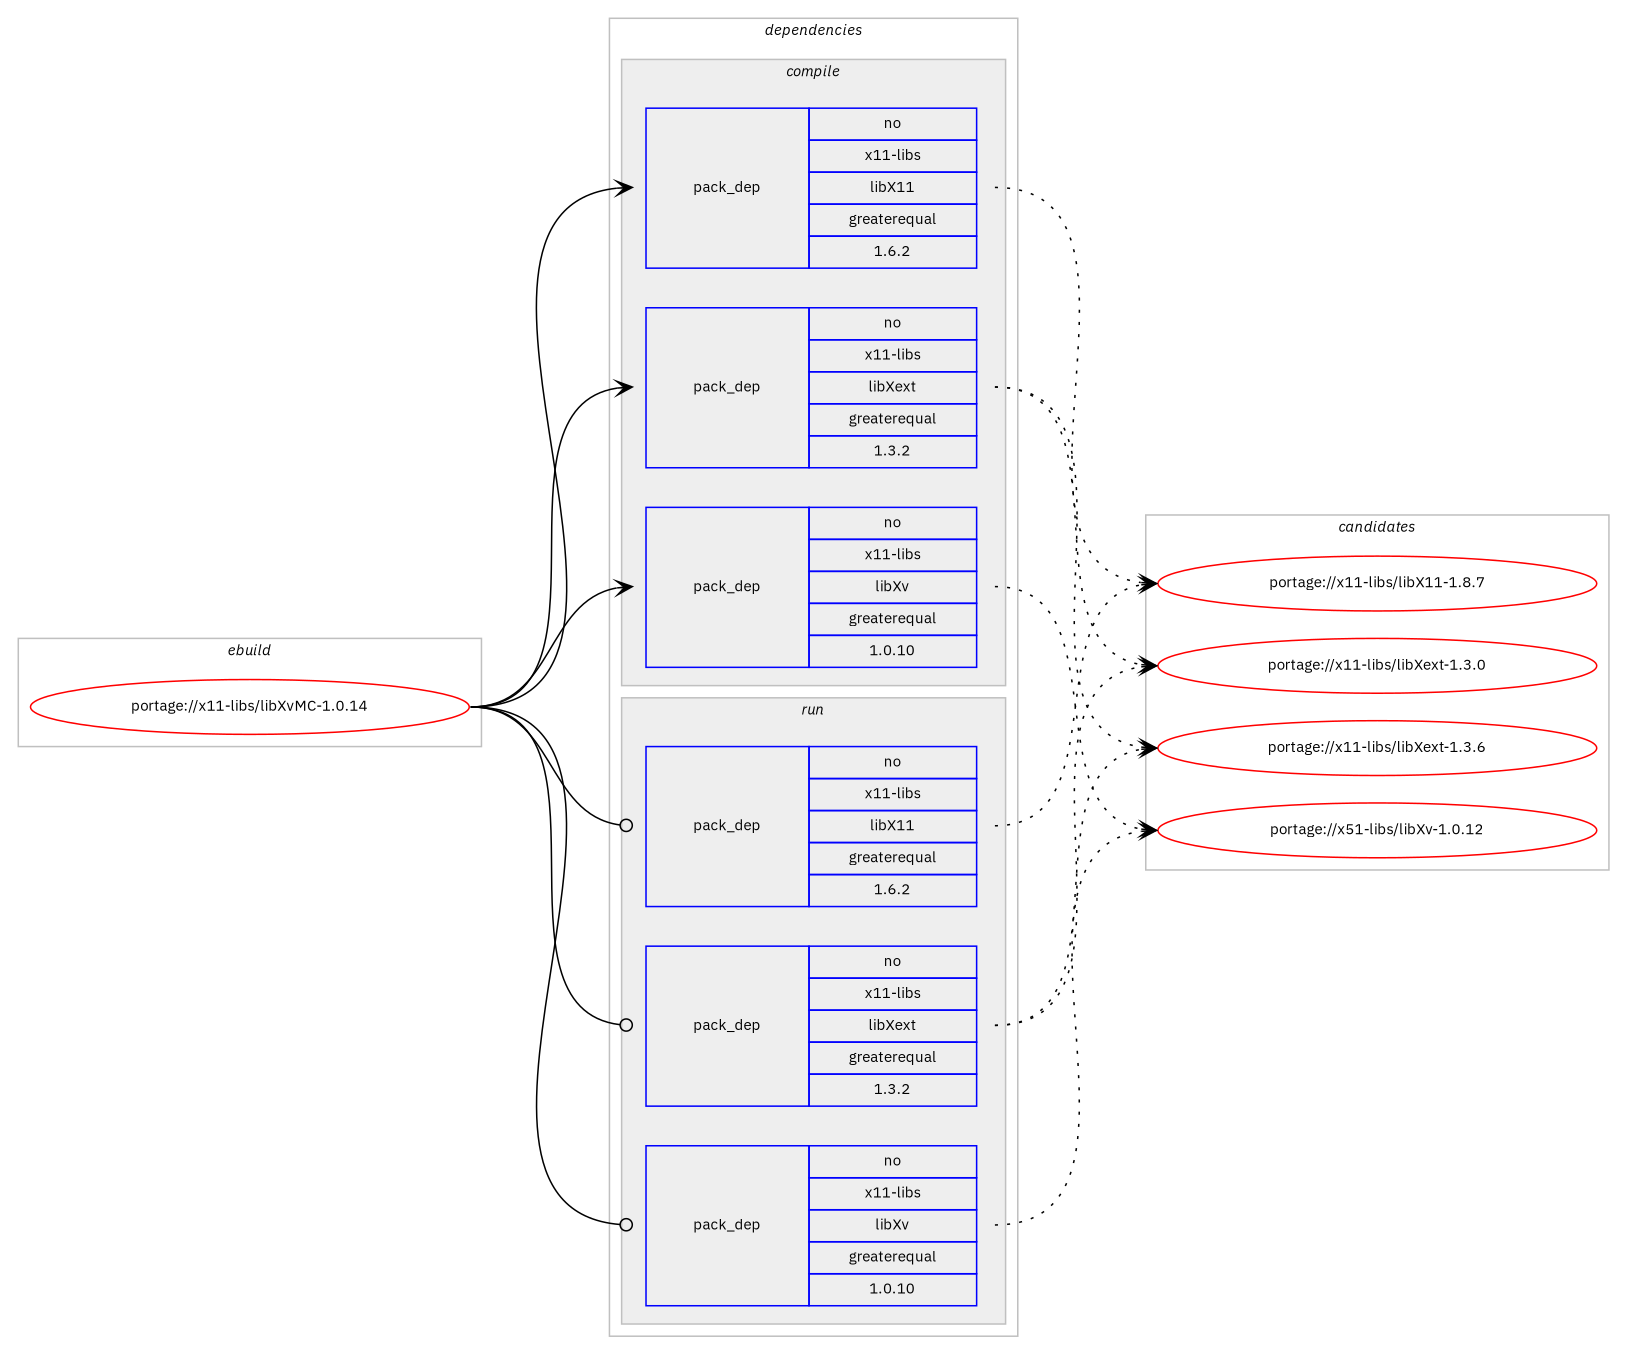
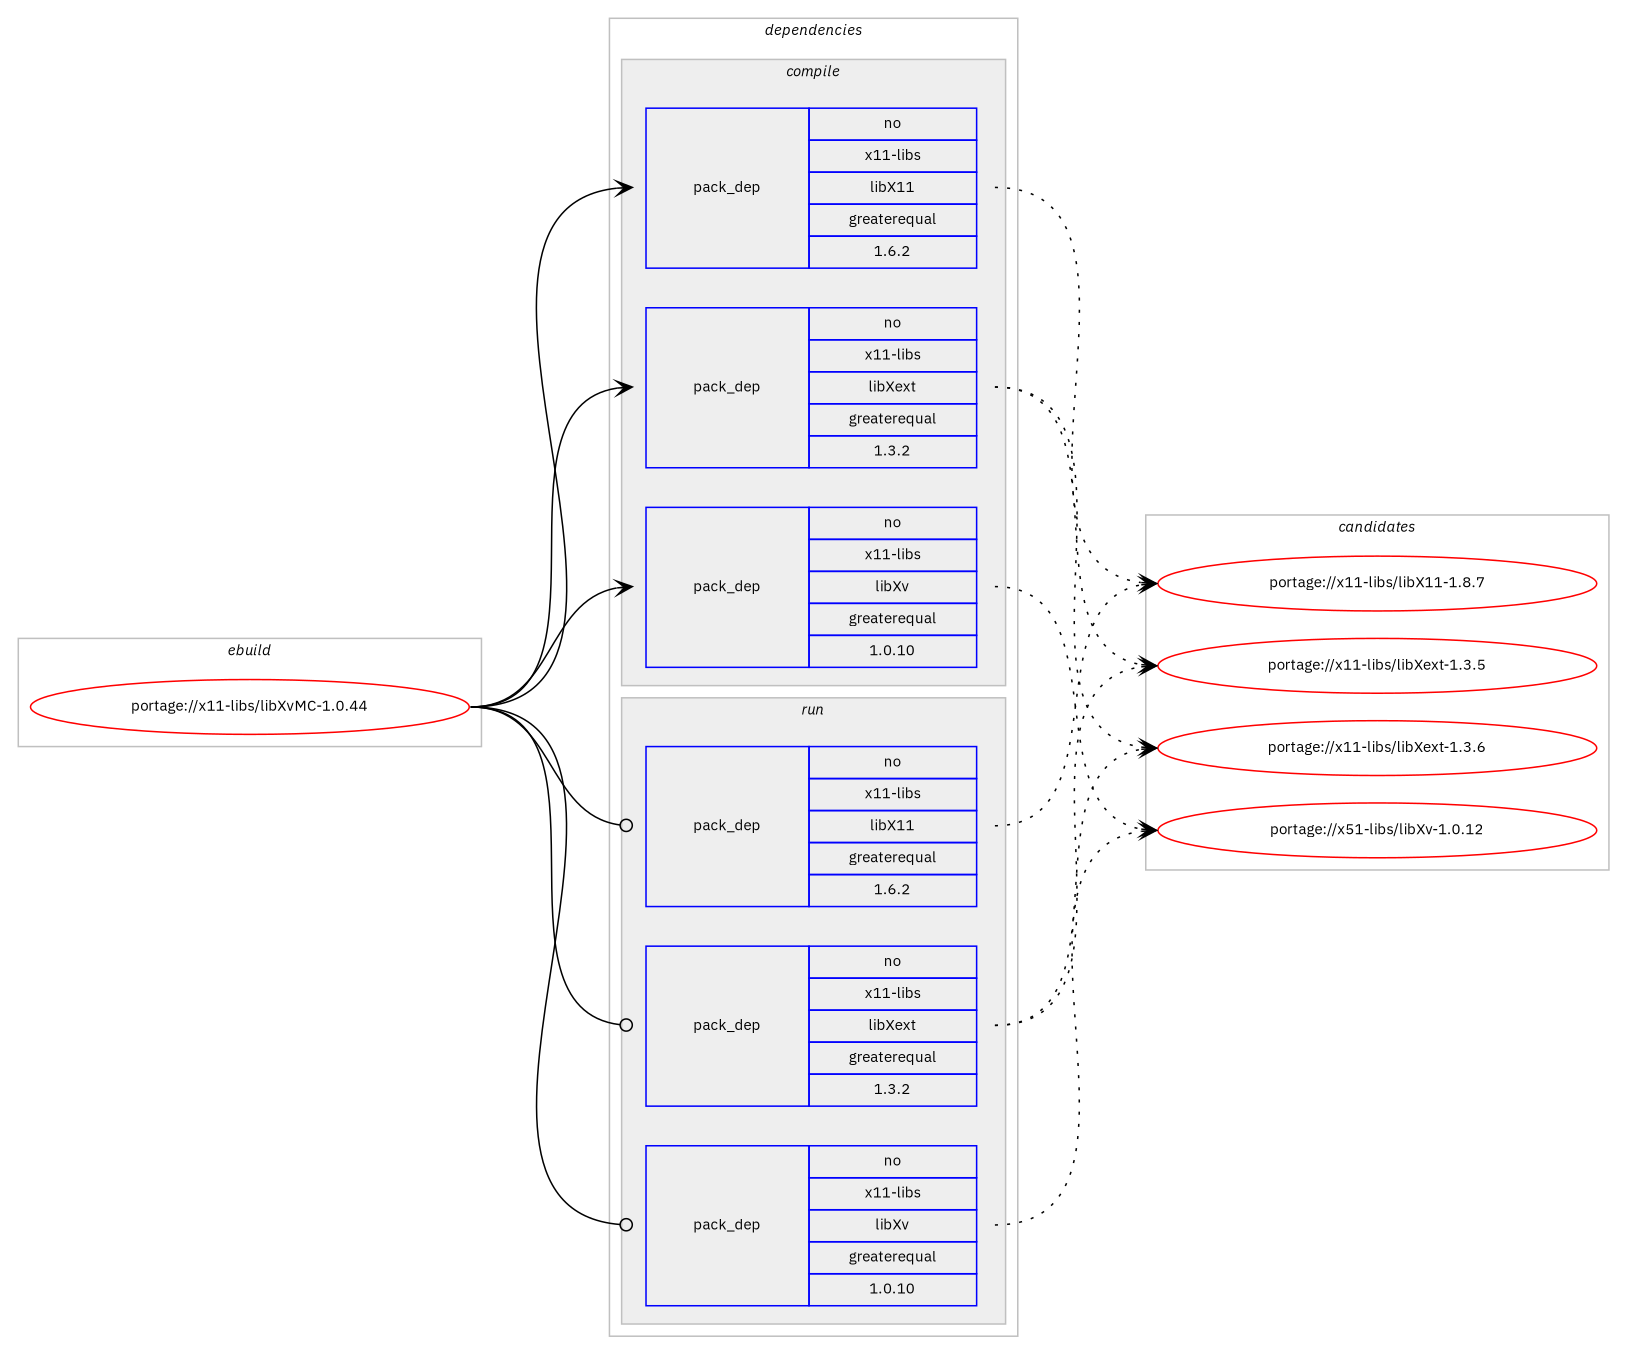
node "portage://x11-libs/libXext-1.3.0": label "portage://x11-libs/libXext-1.3.0" -> "portage://x11-libs/libXext-1.3.5"
node "portage://x11-libs/libXvMC-1.0.14": label "portage://x11-libs/libXvMC-1.0.14" -> "portage://x11-libs/libXvMC-1.0.44"
